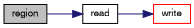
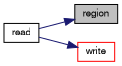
edge "region" -> "read": reversed
